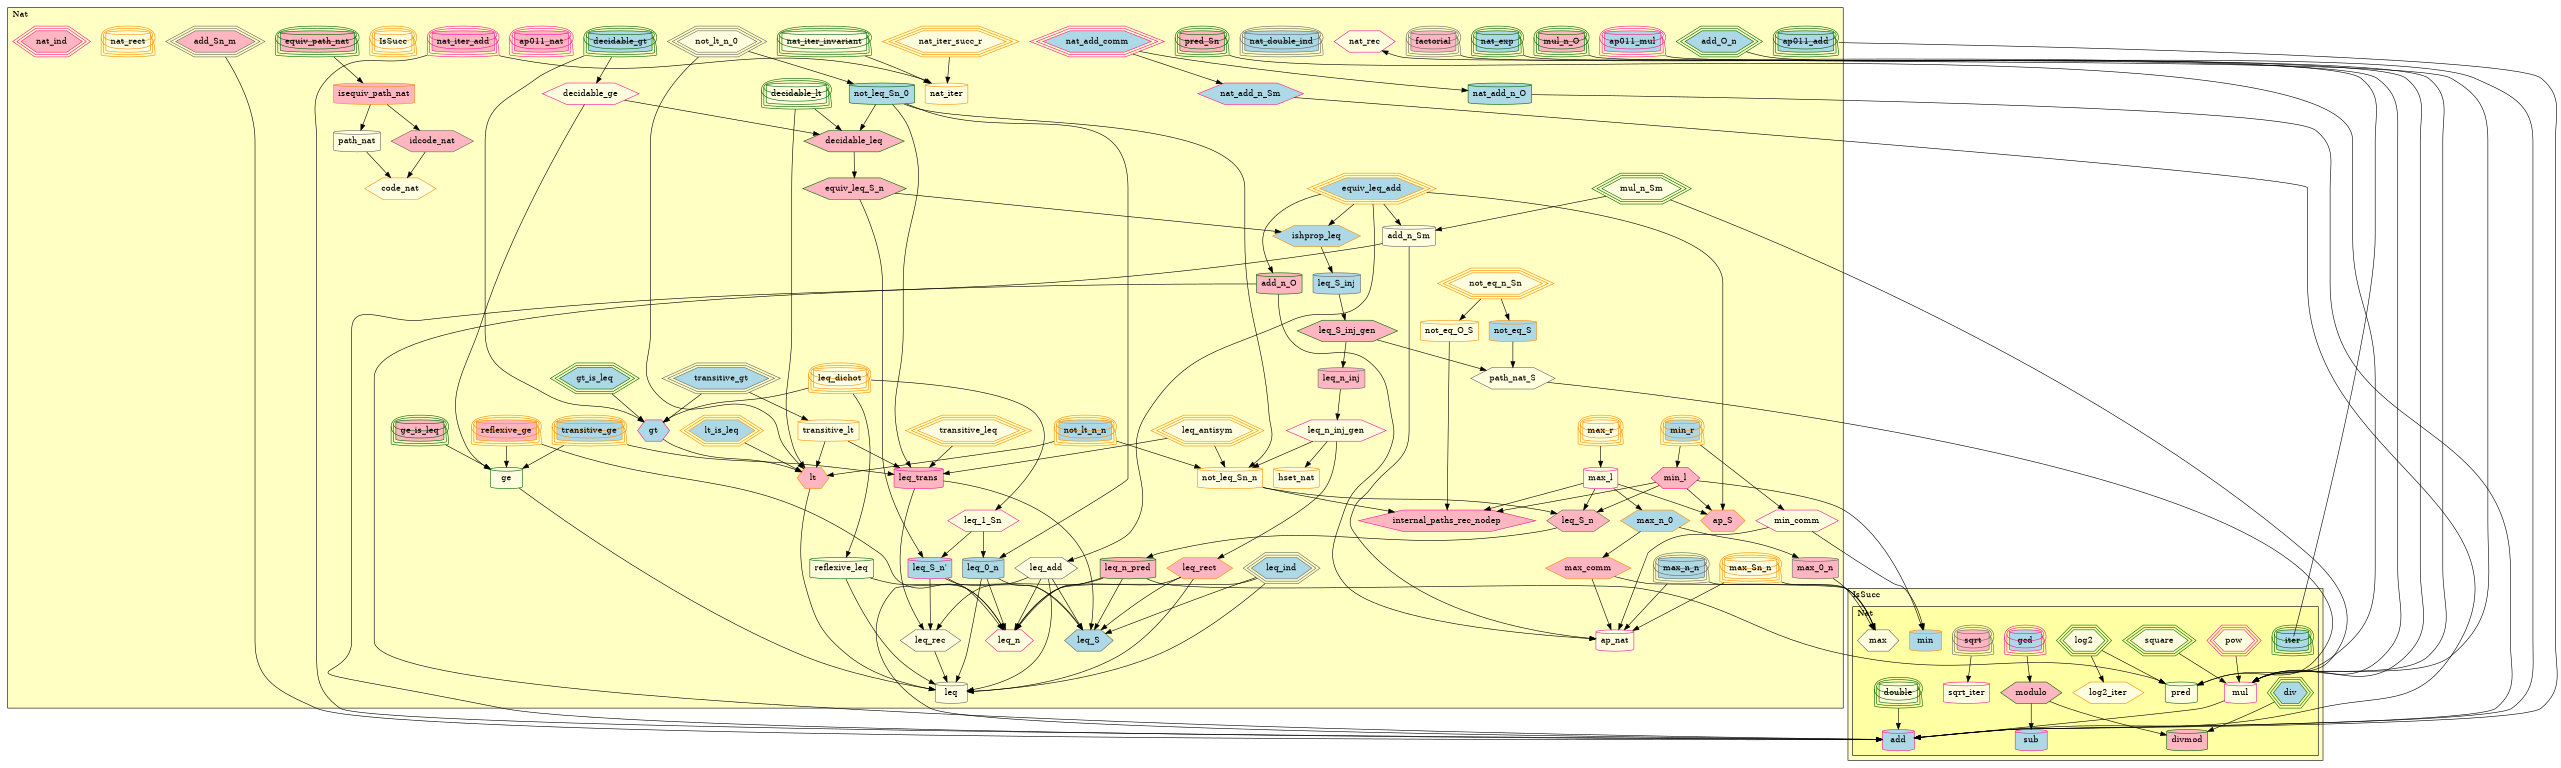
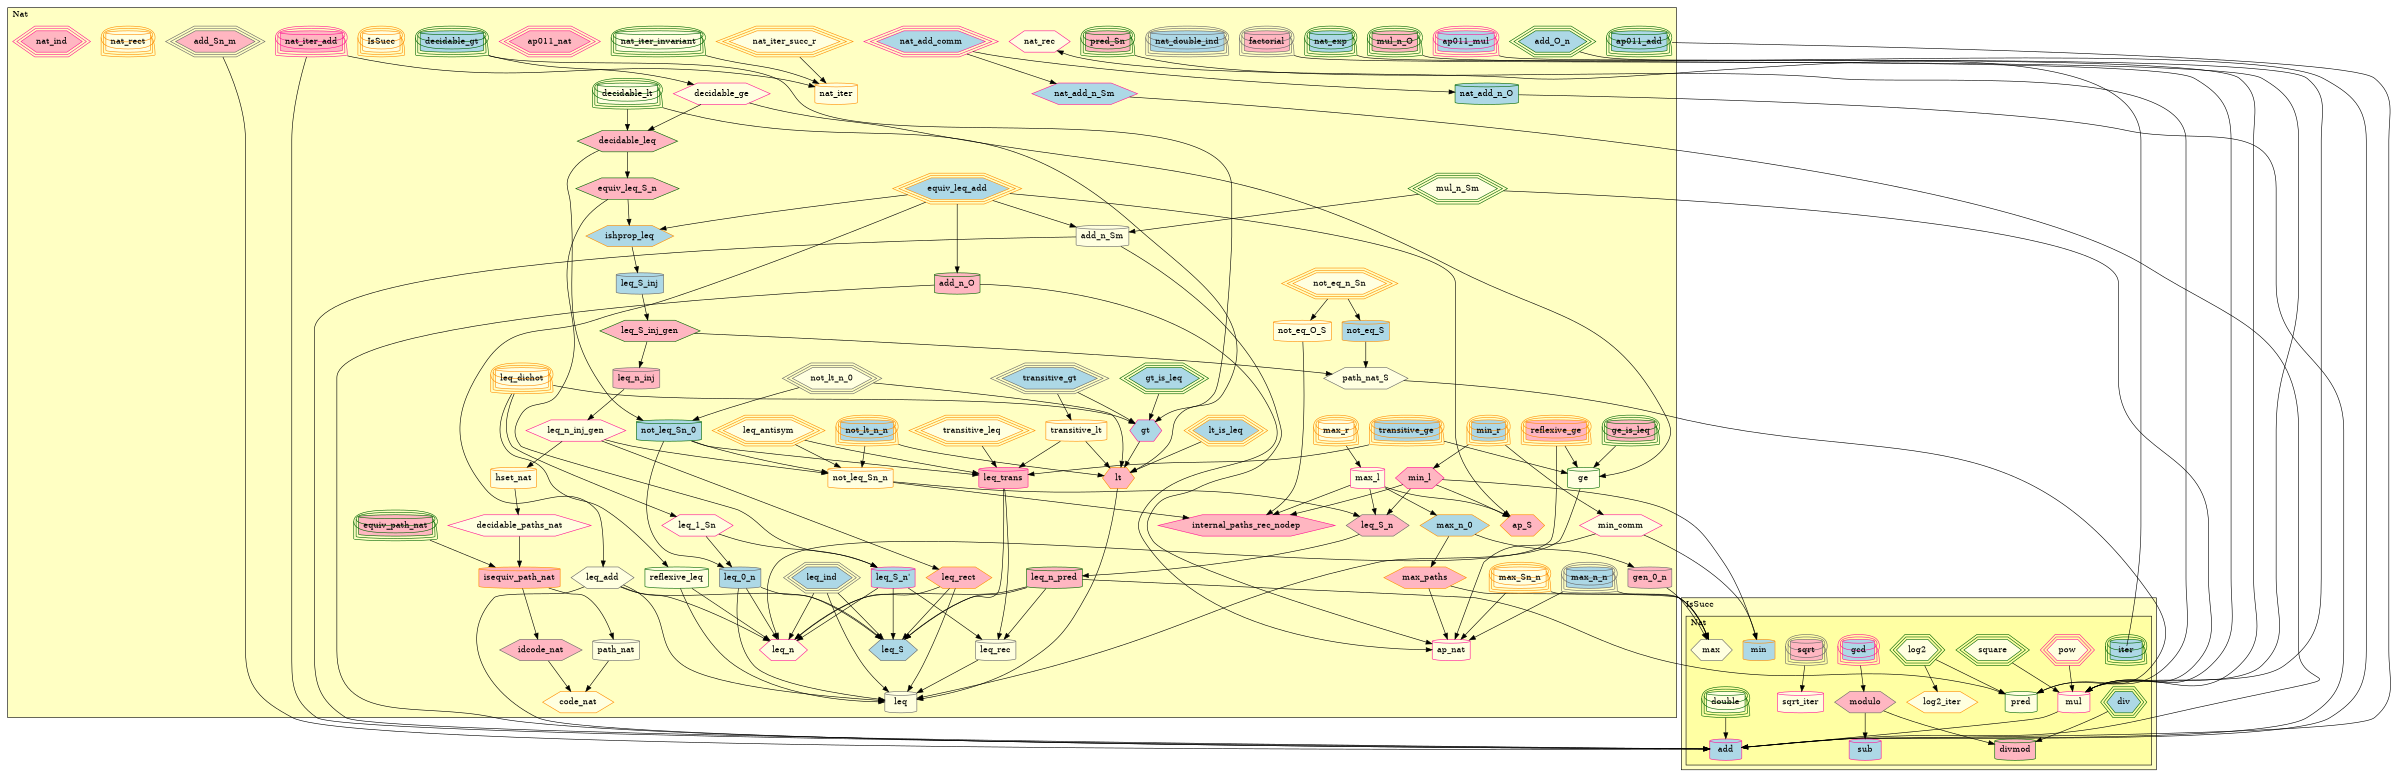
node "ap011_nat": shape cylinder -> hexagon
edge "not_leq_Sn_0" -> "decidable_leq": reversed
node "decidable_paths_nat": added
node "max_comm": label "max_comm" -> "max_paths"
node "max_0_n": label "max_0_n" -> "gen_0_n"
node "leq_rec": shape hexagon -> cylinder
node "modulo": color darkgreen -> gray40
